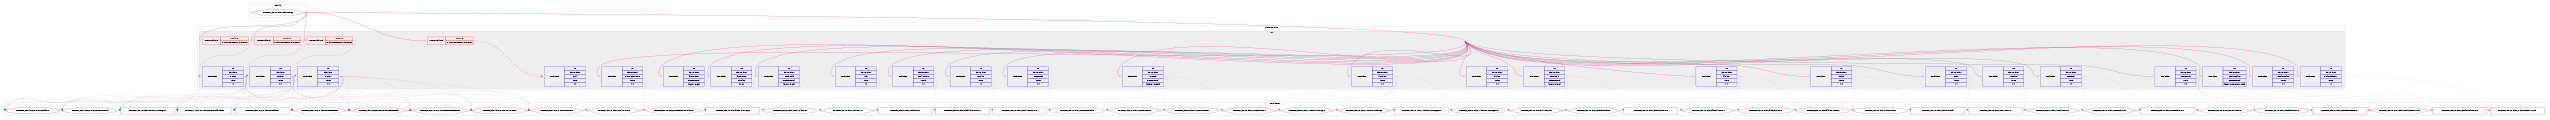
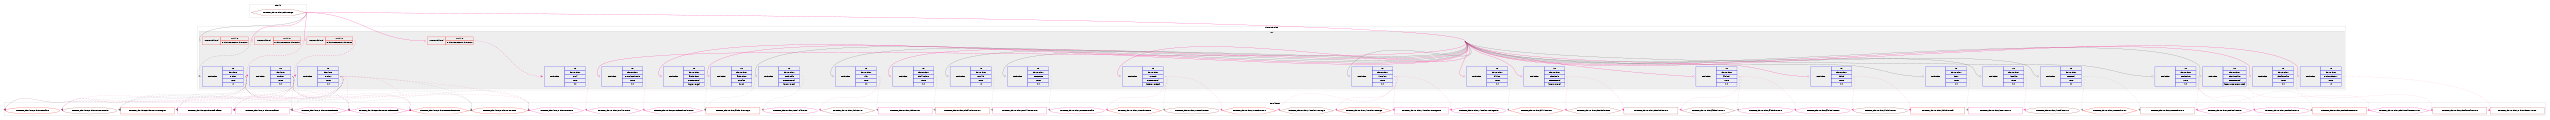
node "portage://virtualenv-lang/python-3.9.19_p3": label "portage://virtualenv-lang/python-3.9.19_p3" -> "portage://dev-lang/python-3.9.19_p3"
node "portage://dev-python/installer-0.7.0": shape hexagon -> ellipse
